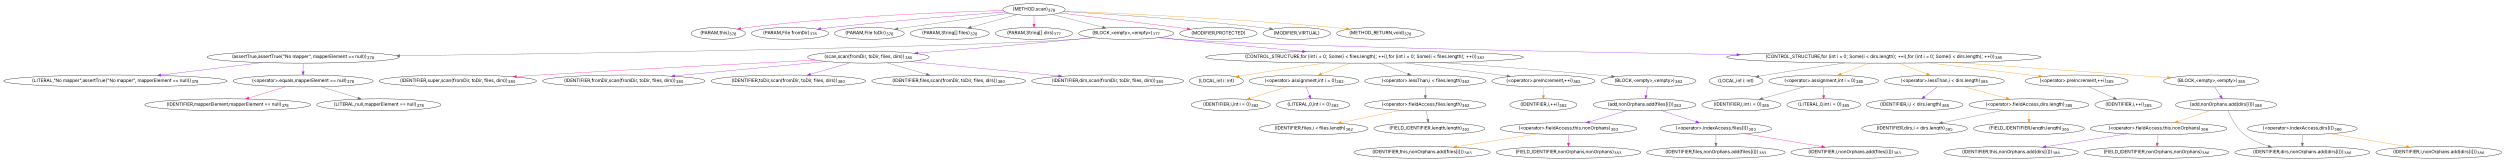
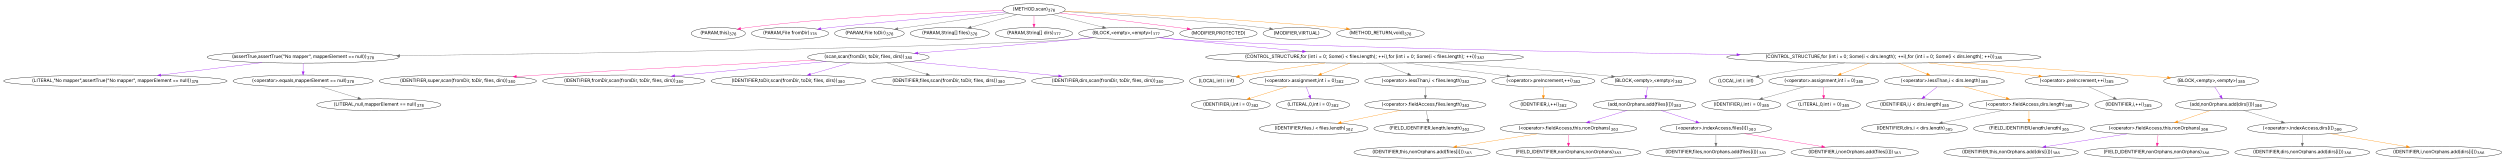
node "(IDENTIFIER,mapperElement,mapperElement == null)": removed
edge "(add,nonOrphans.add(dirs[i]))" -> "(IDENTIFIER,dirs,nonOrphans.add(dirs[i]))": now "(add,nonOrphans.add(dirs[i]))" -> "(<operator>.indexAccess,dirs[i])"
